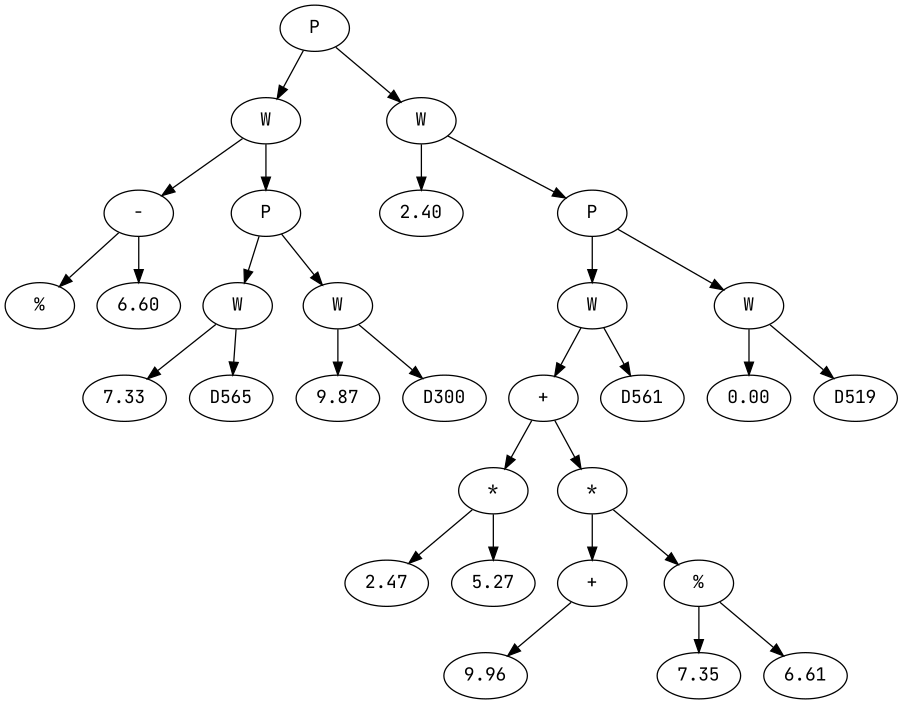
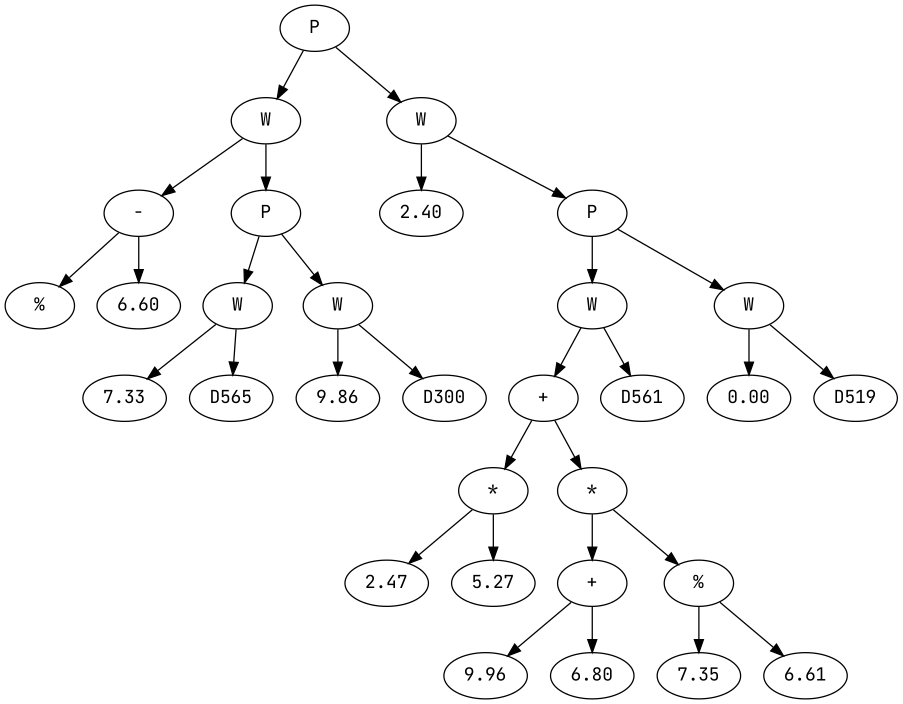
node "9.87": label "9.87" -> "9.86"
node "6.80": added
